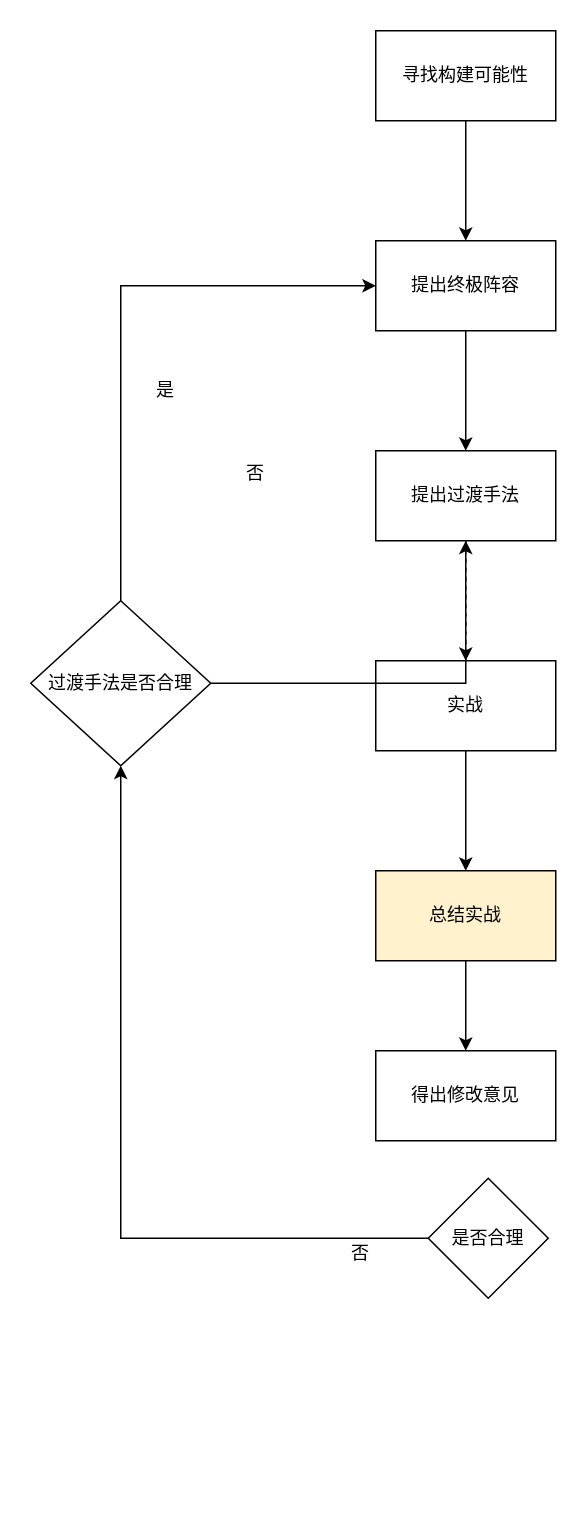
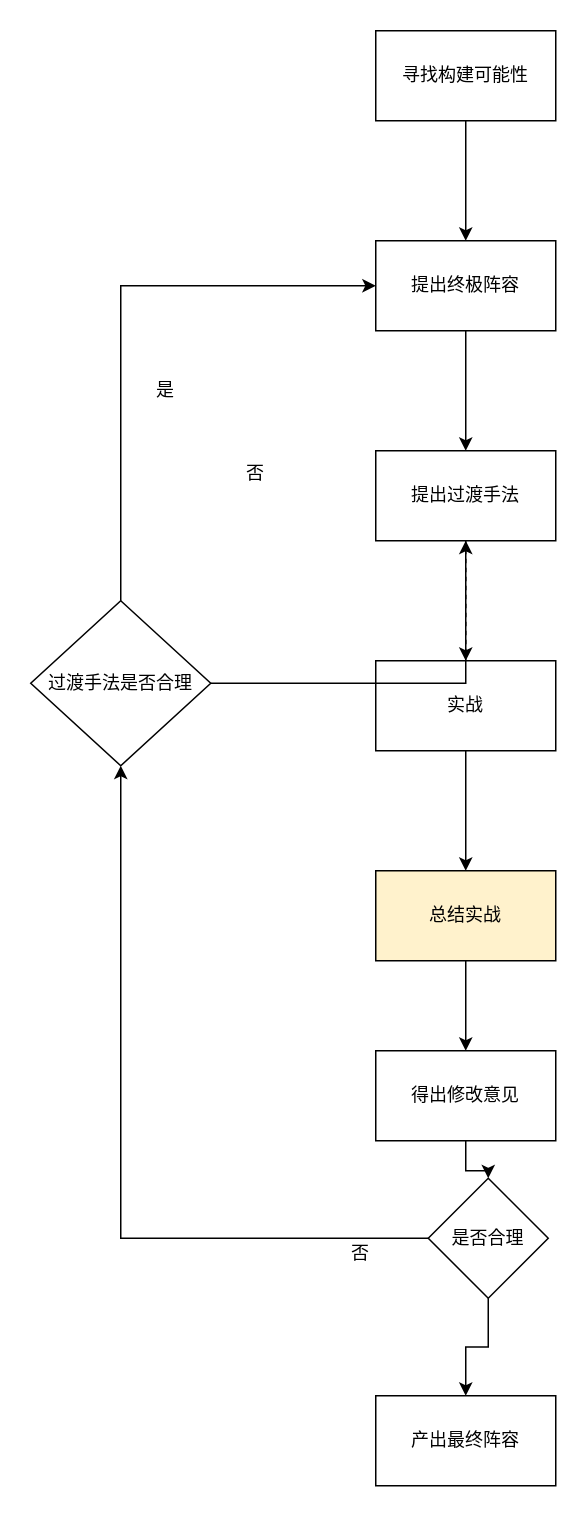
edge "得出修改意见" -> "是否合理": added
edge "是否合理" -> "产出最终阵容": added
node "产出最终阵容": added
